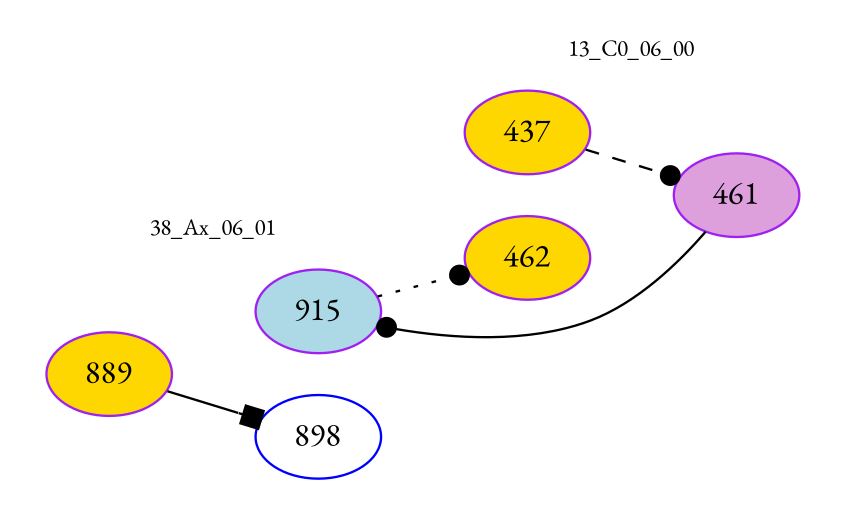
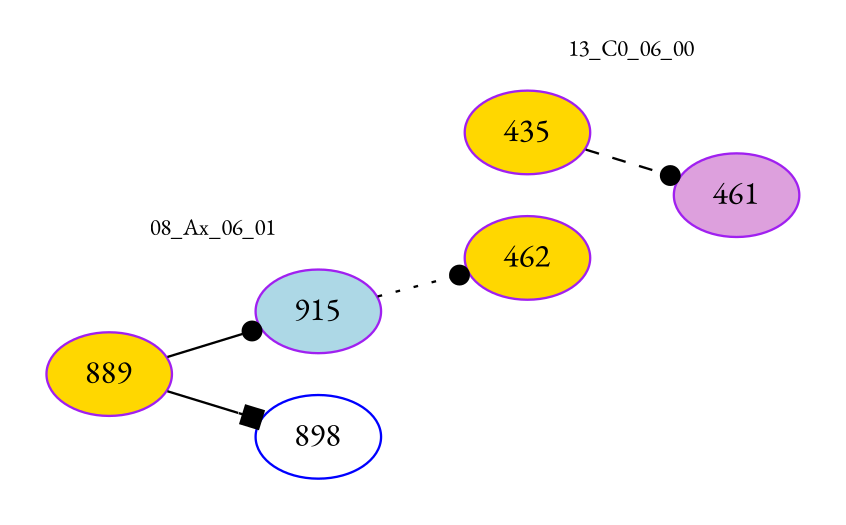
node "437": label "437" -> "435"
cluster "38_Ax_06_01": label "38_Ax_06_01" -> "08_Ax_06_01"
edge "461" -> "915": now "889" -> "915"
